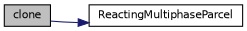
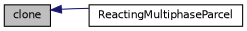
edge "clone" -> "ReactingMultiphaseParcel": reversed
